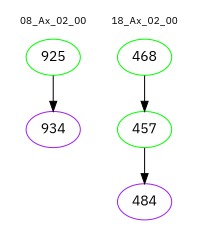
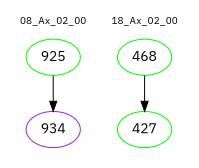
node "457": label "457" -> "427"
node "484": removed
